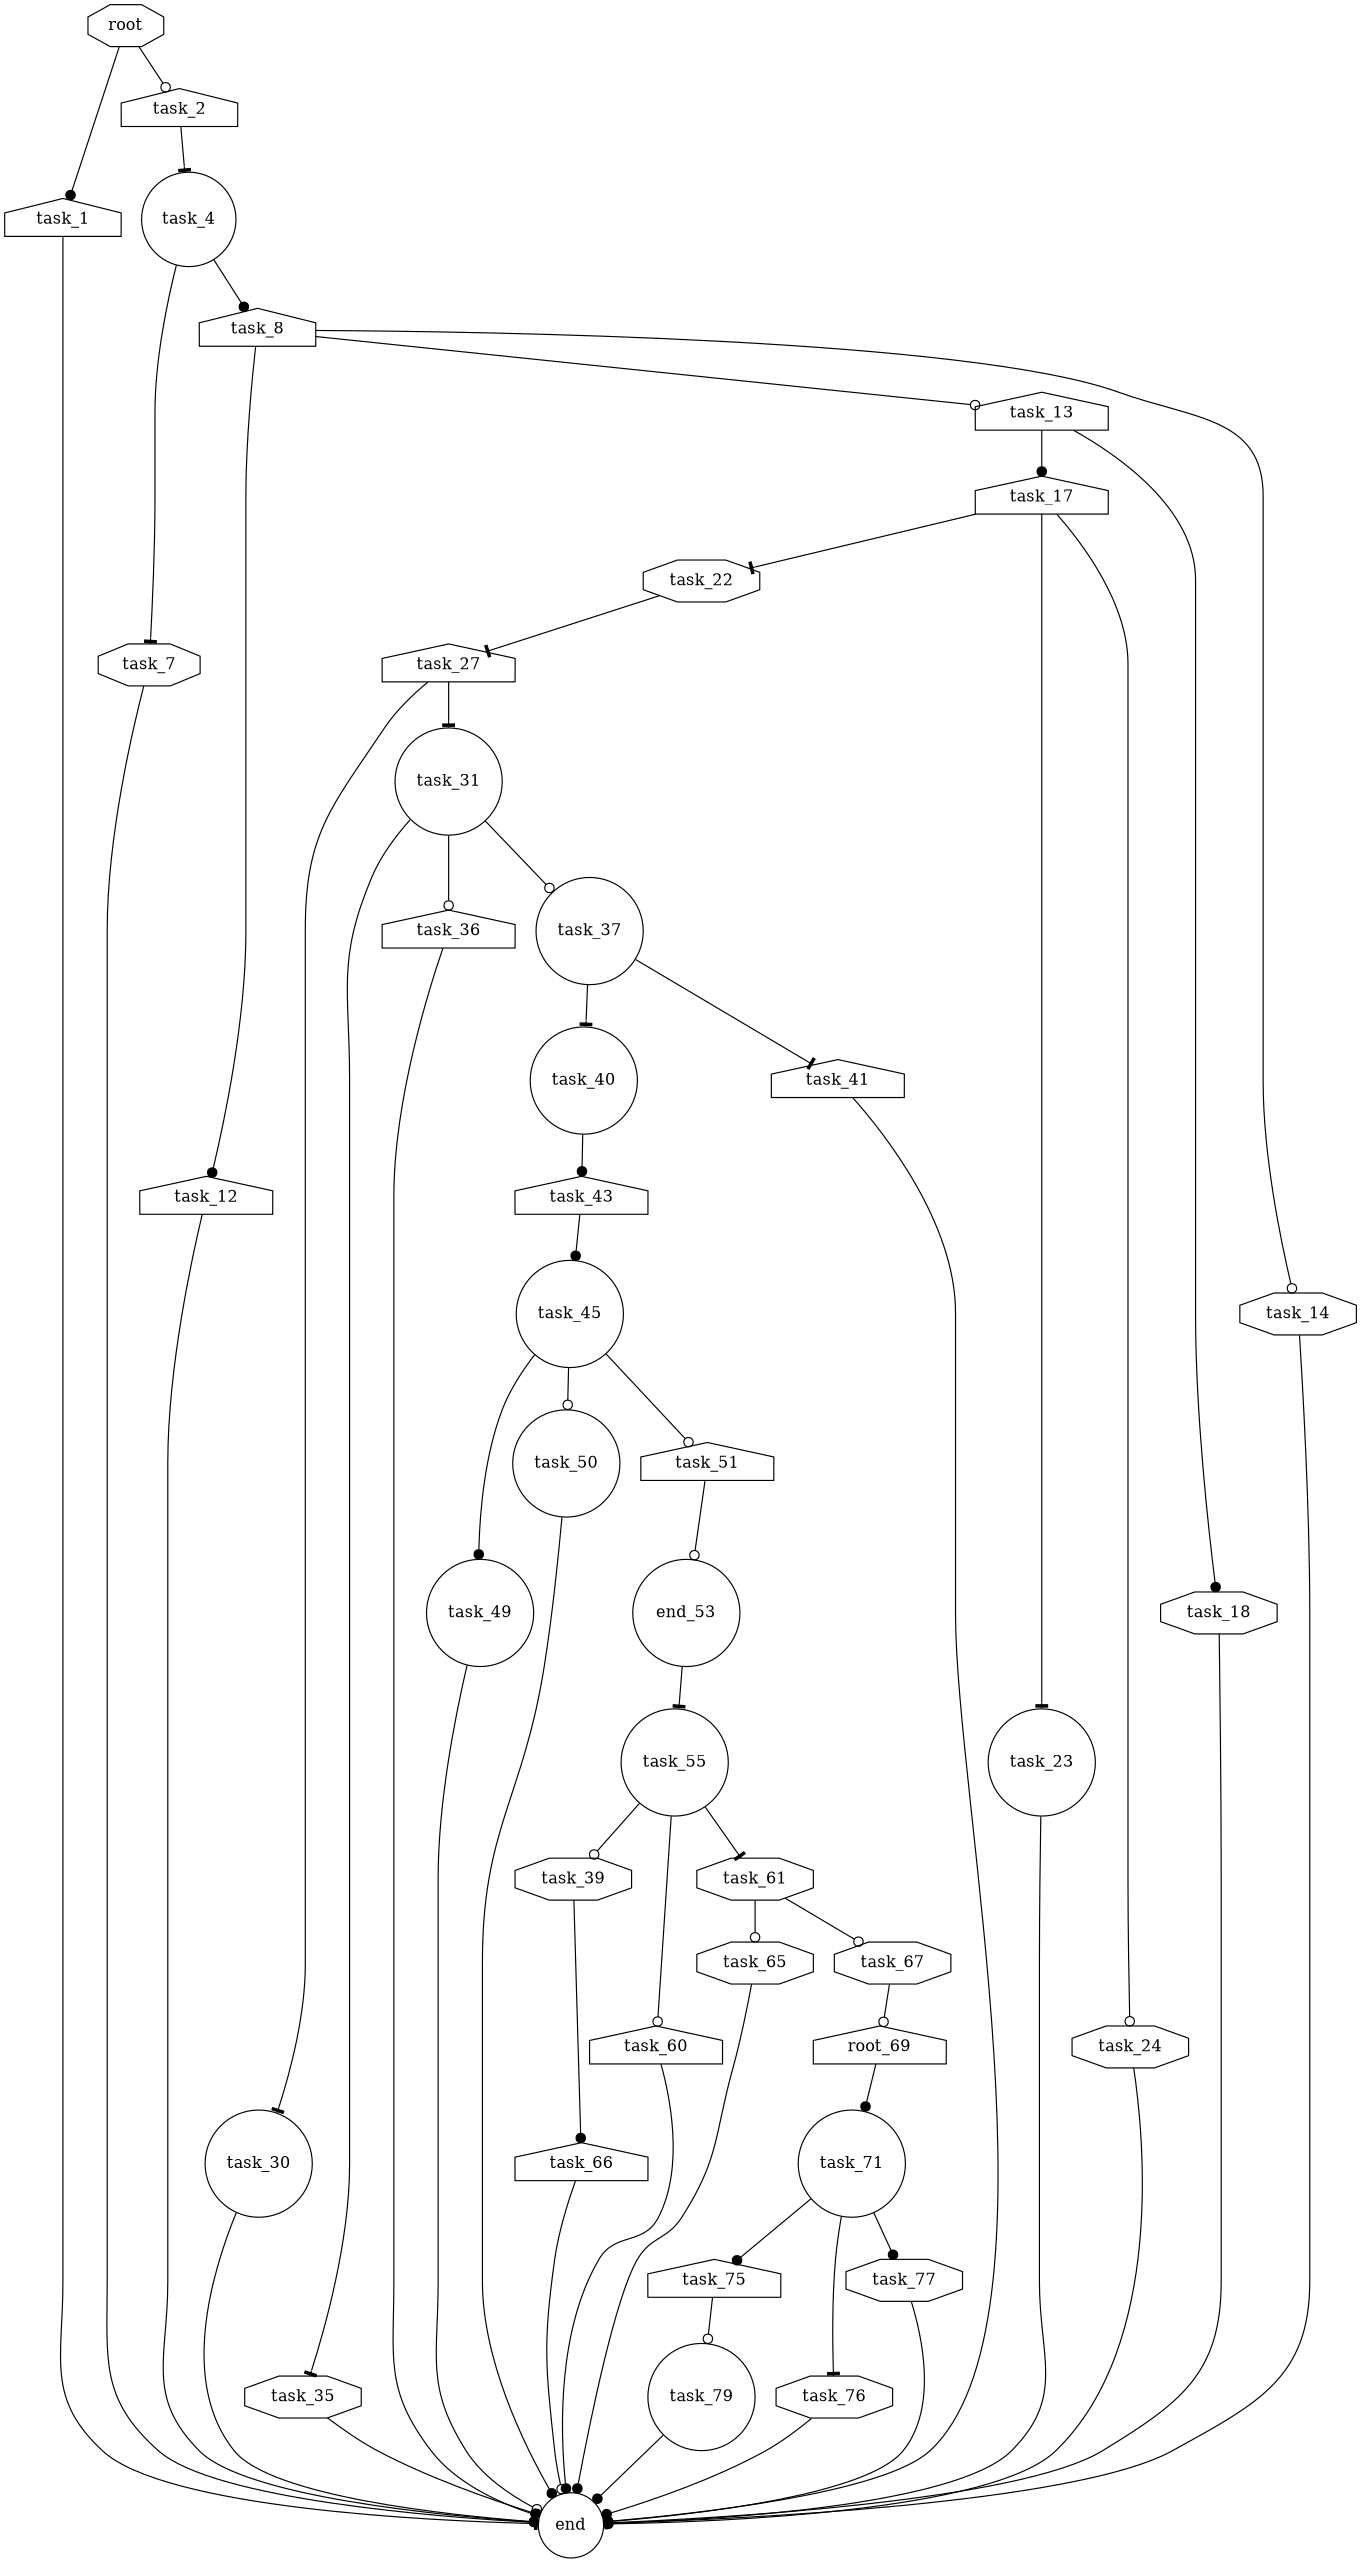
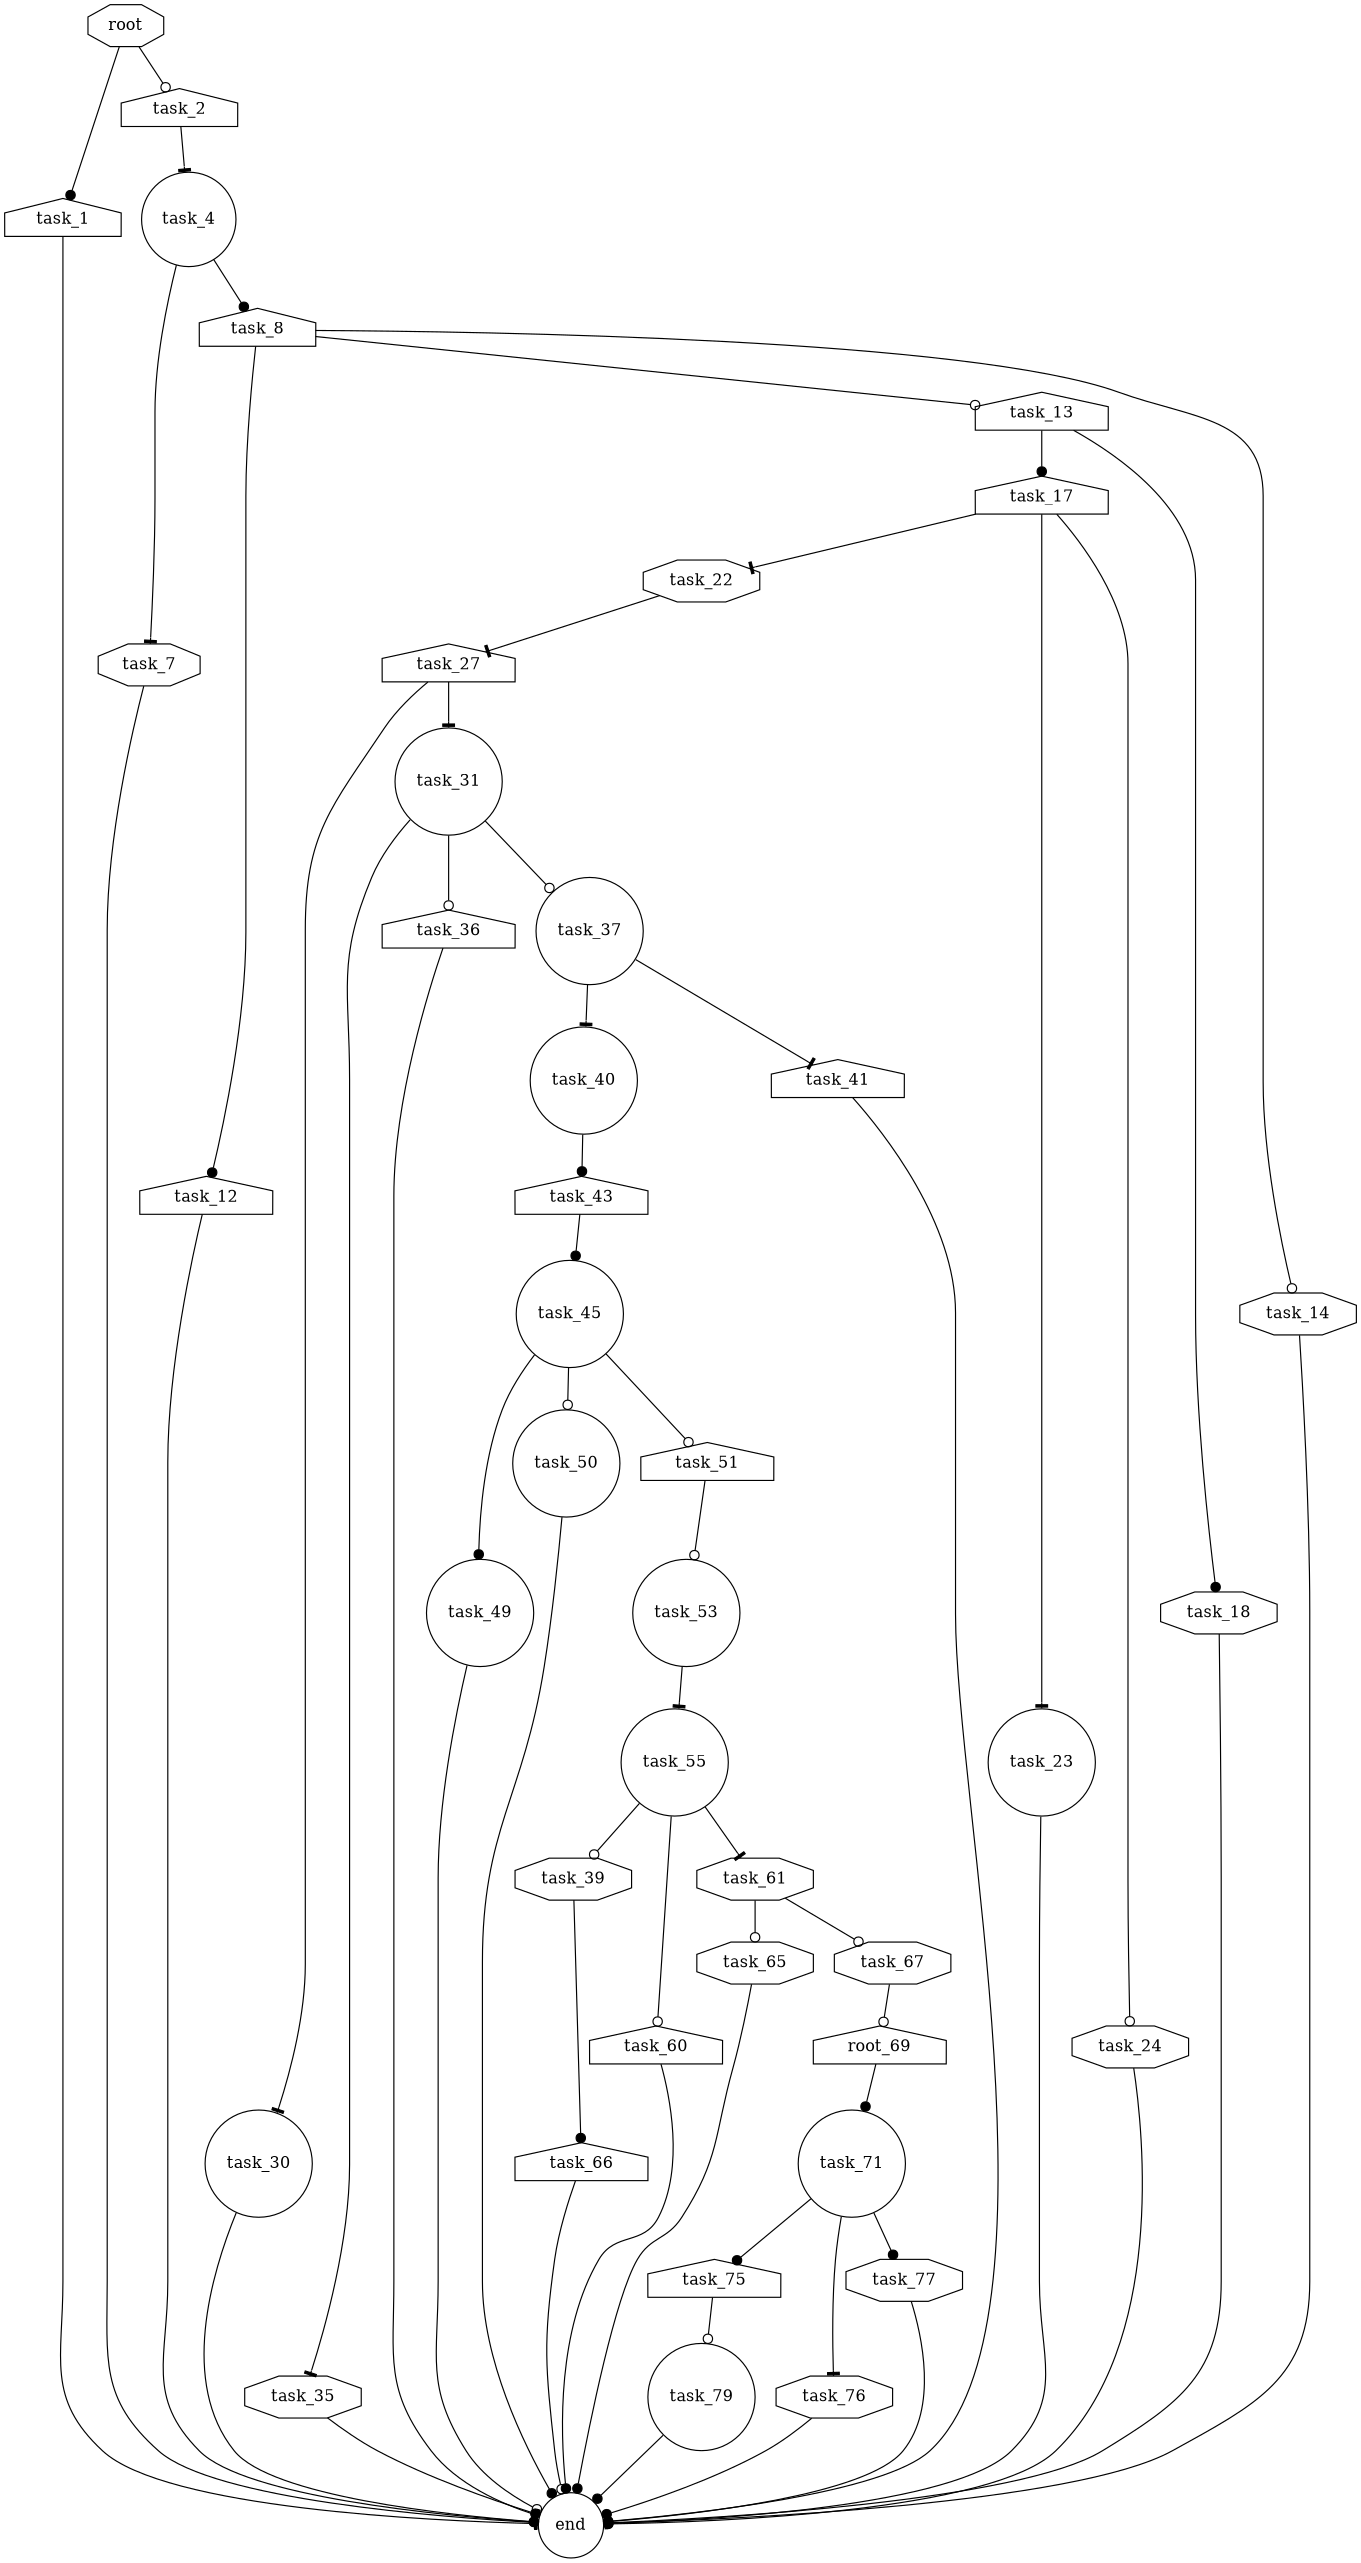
node "end_53": label "end_53" -> "task_53"
